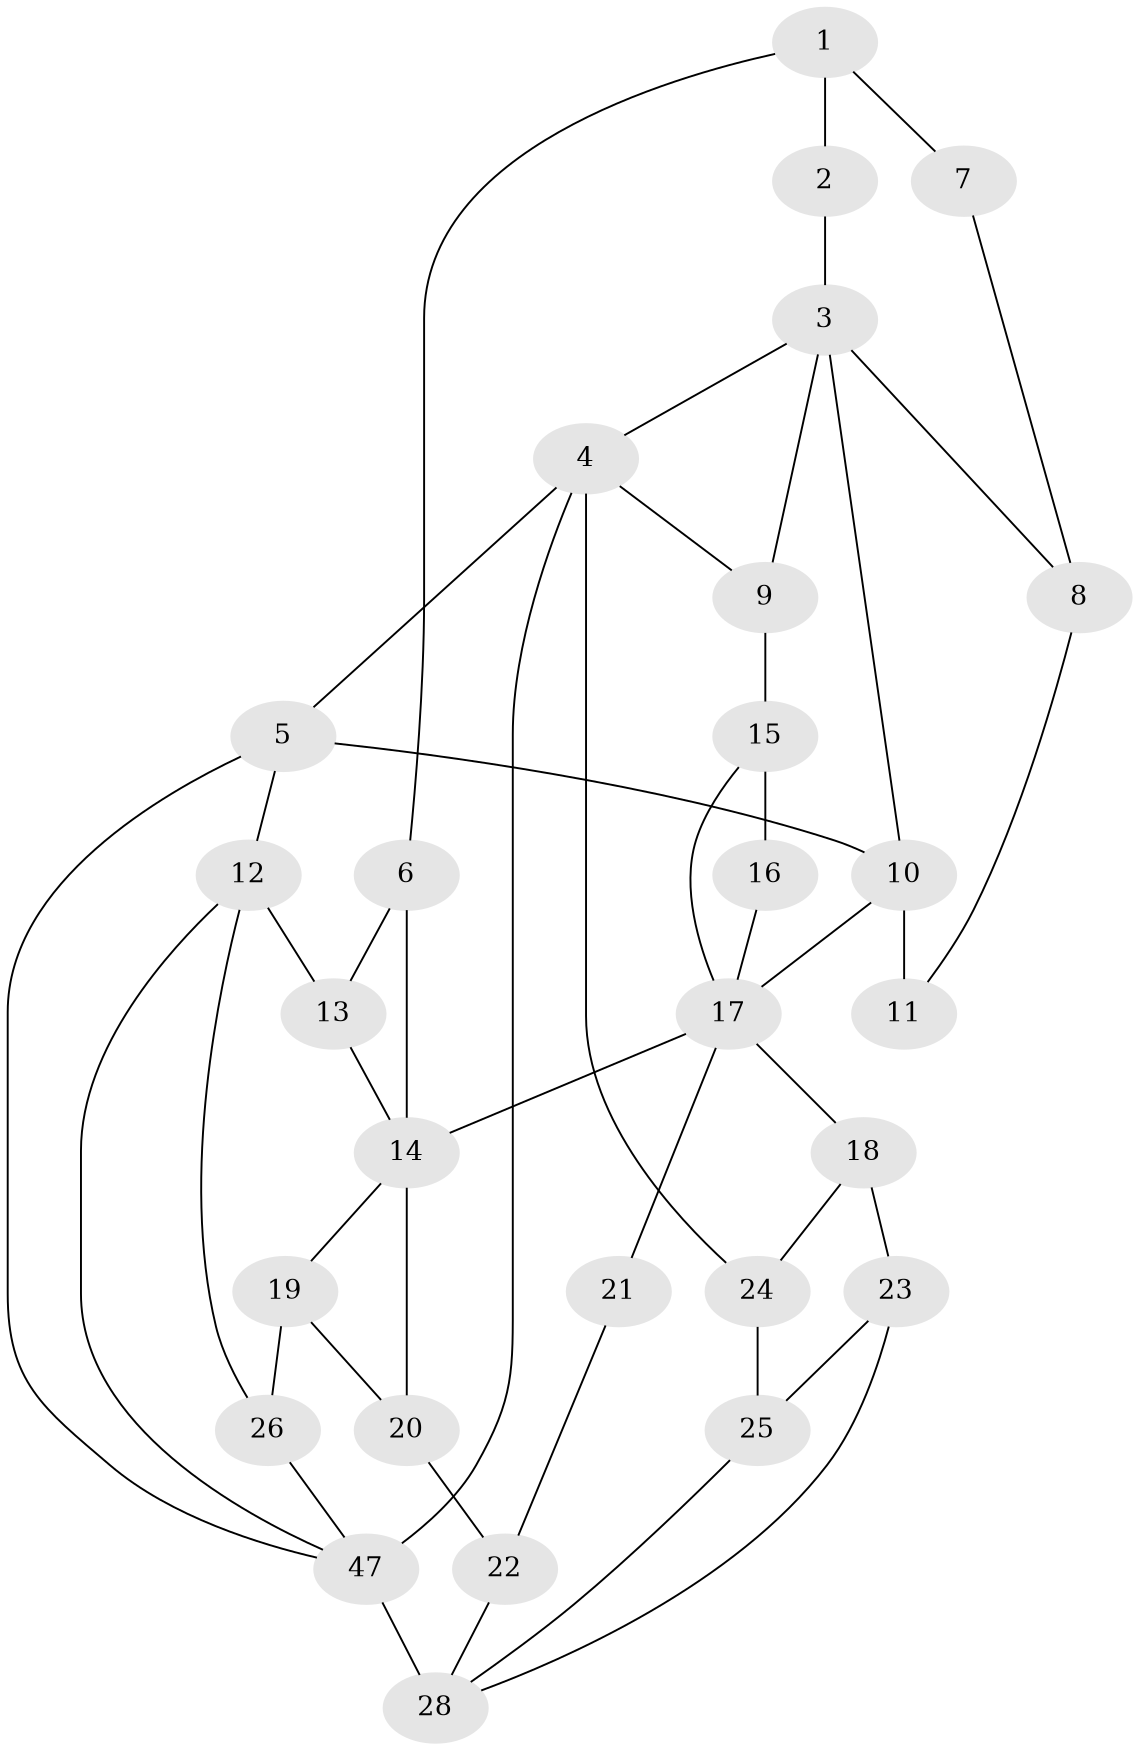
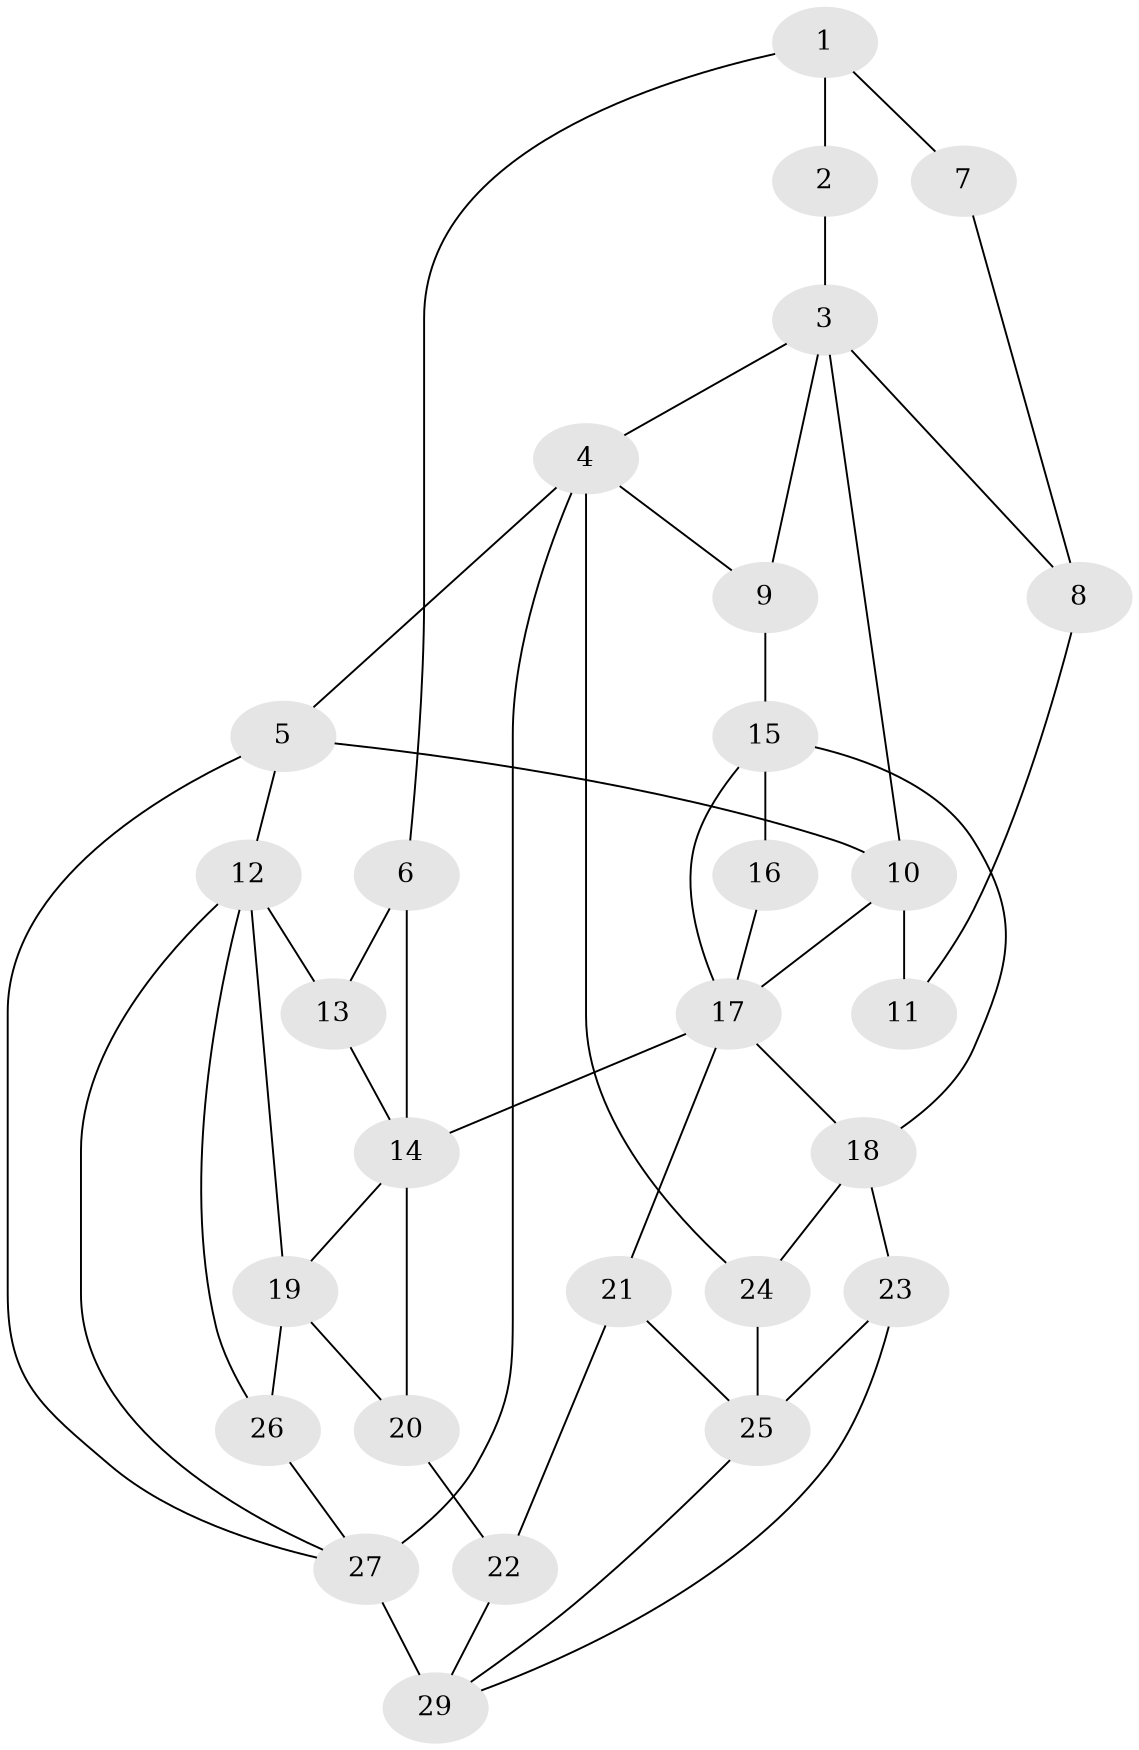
edge "15" -- "18": added
edge "12" -- "19": added
edge "21" -- "25": added
node "47": label "47" -> "27"
node "28": label "28" -> "29"
